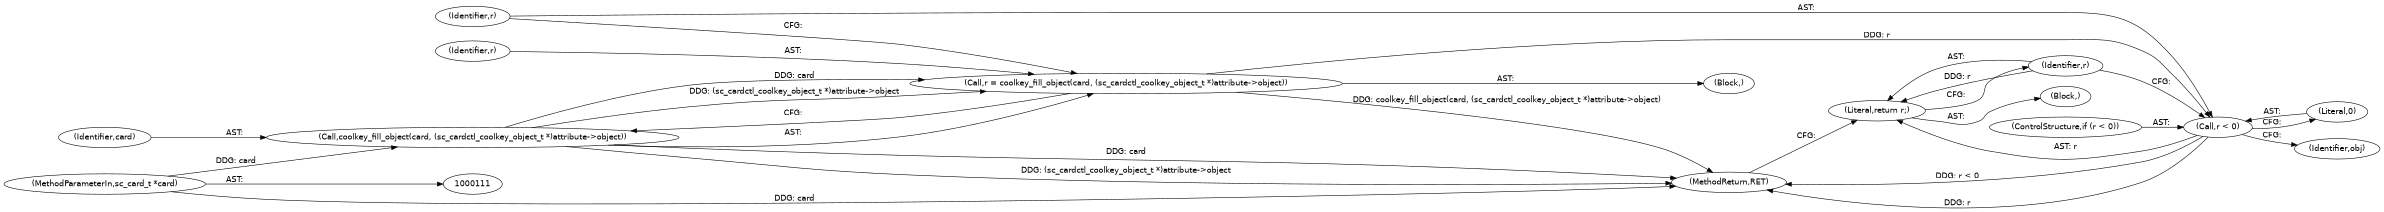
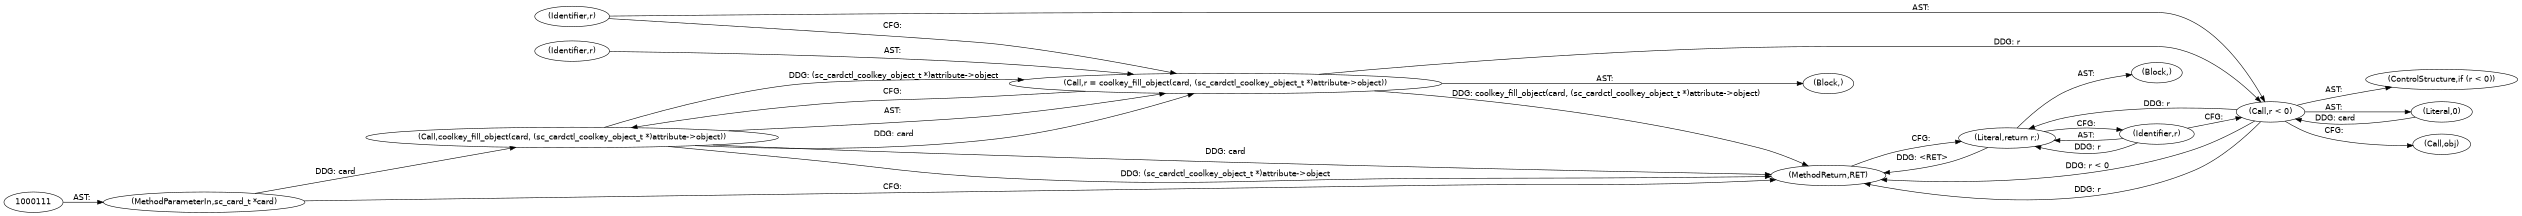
edge "(Literal,0)" -> "(Call,r < 0)": label "AST: " -> "DDG: card"
edge "(Call,r < 0)" -> "(Literal,0)": label "CFG: " -> "AST: "
edge "(ControlStructure,if (r < 0))" -> "(Call,r < 0)": reversed
node "(Identifier,card)": removed
edge "(Call,r < 0)" -> "(Literal,return r;)": label "AST: r" -> "DDG: r"
node "(Identifier,obj)": label "(Identifier,obj)" -> "(Call,obj)"
edge "(Literal,return r;)" -> "(MethodReturn,RET)": added, label "DDG: <RET>"
edge "(MethodParameterIn,sc_card_t *card)" -> "1000111": reversed
edge "(MethodParameterIn,sc_card_t *card)" -> "(MethodReturn,RET)": label "DDG: card" -> "CFG: "
